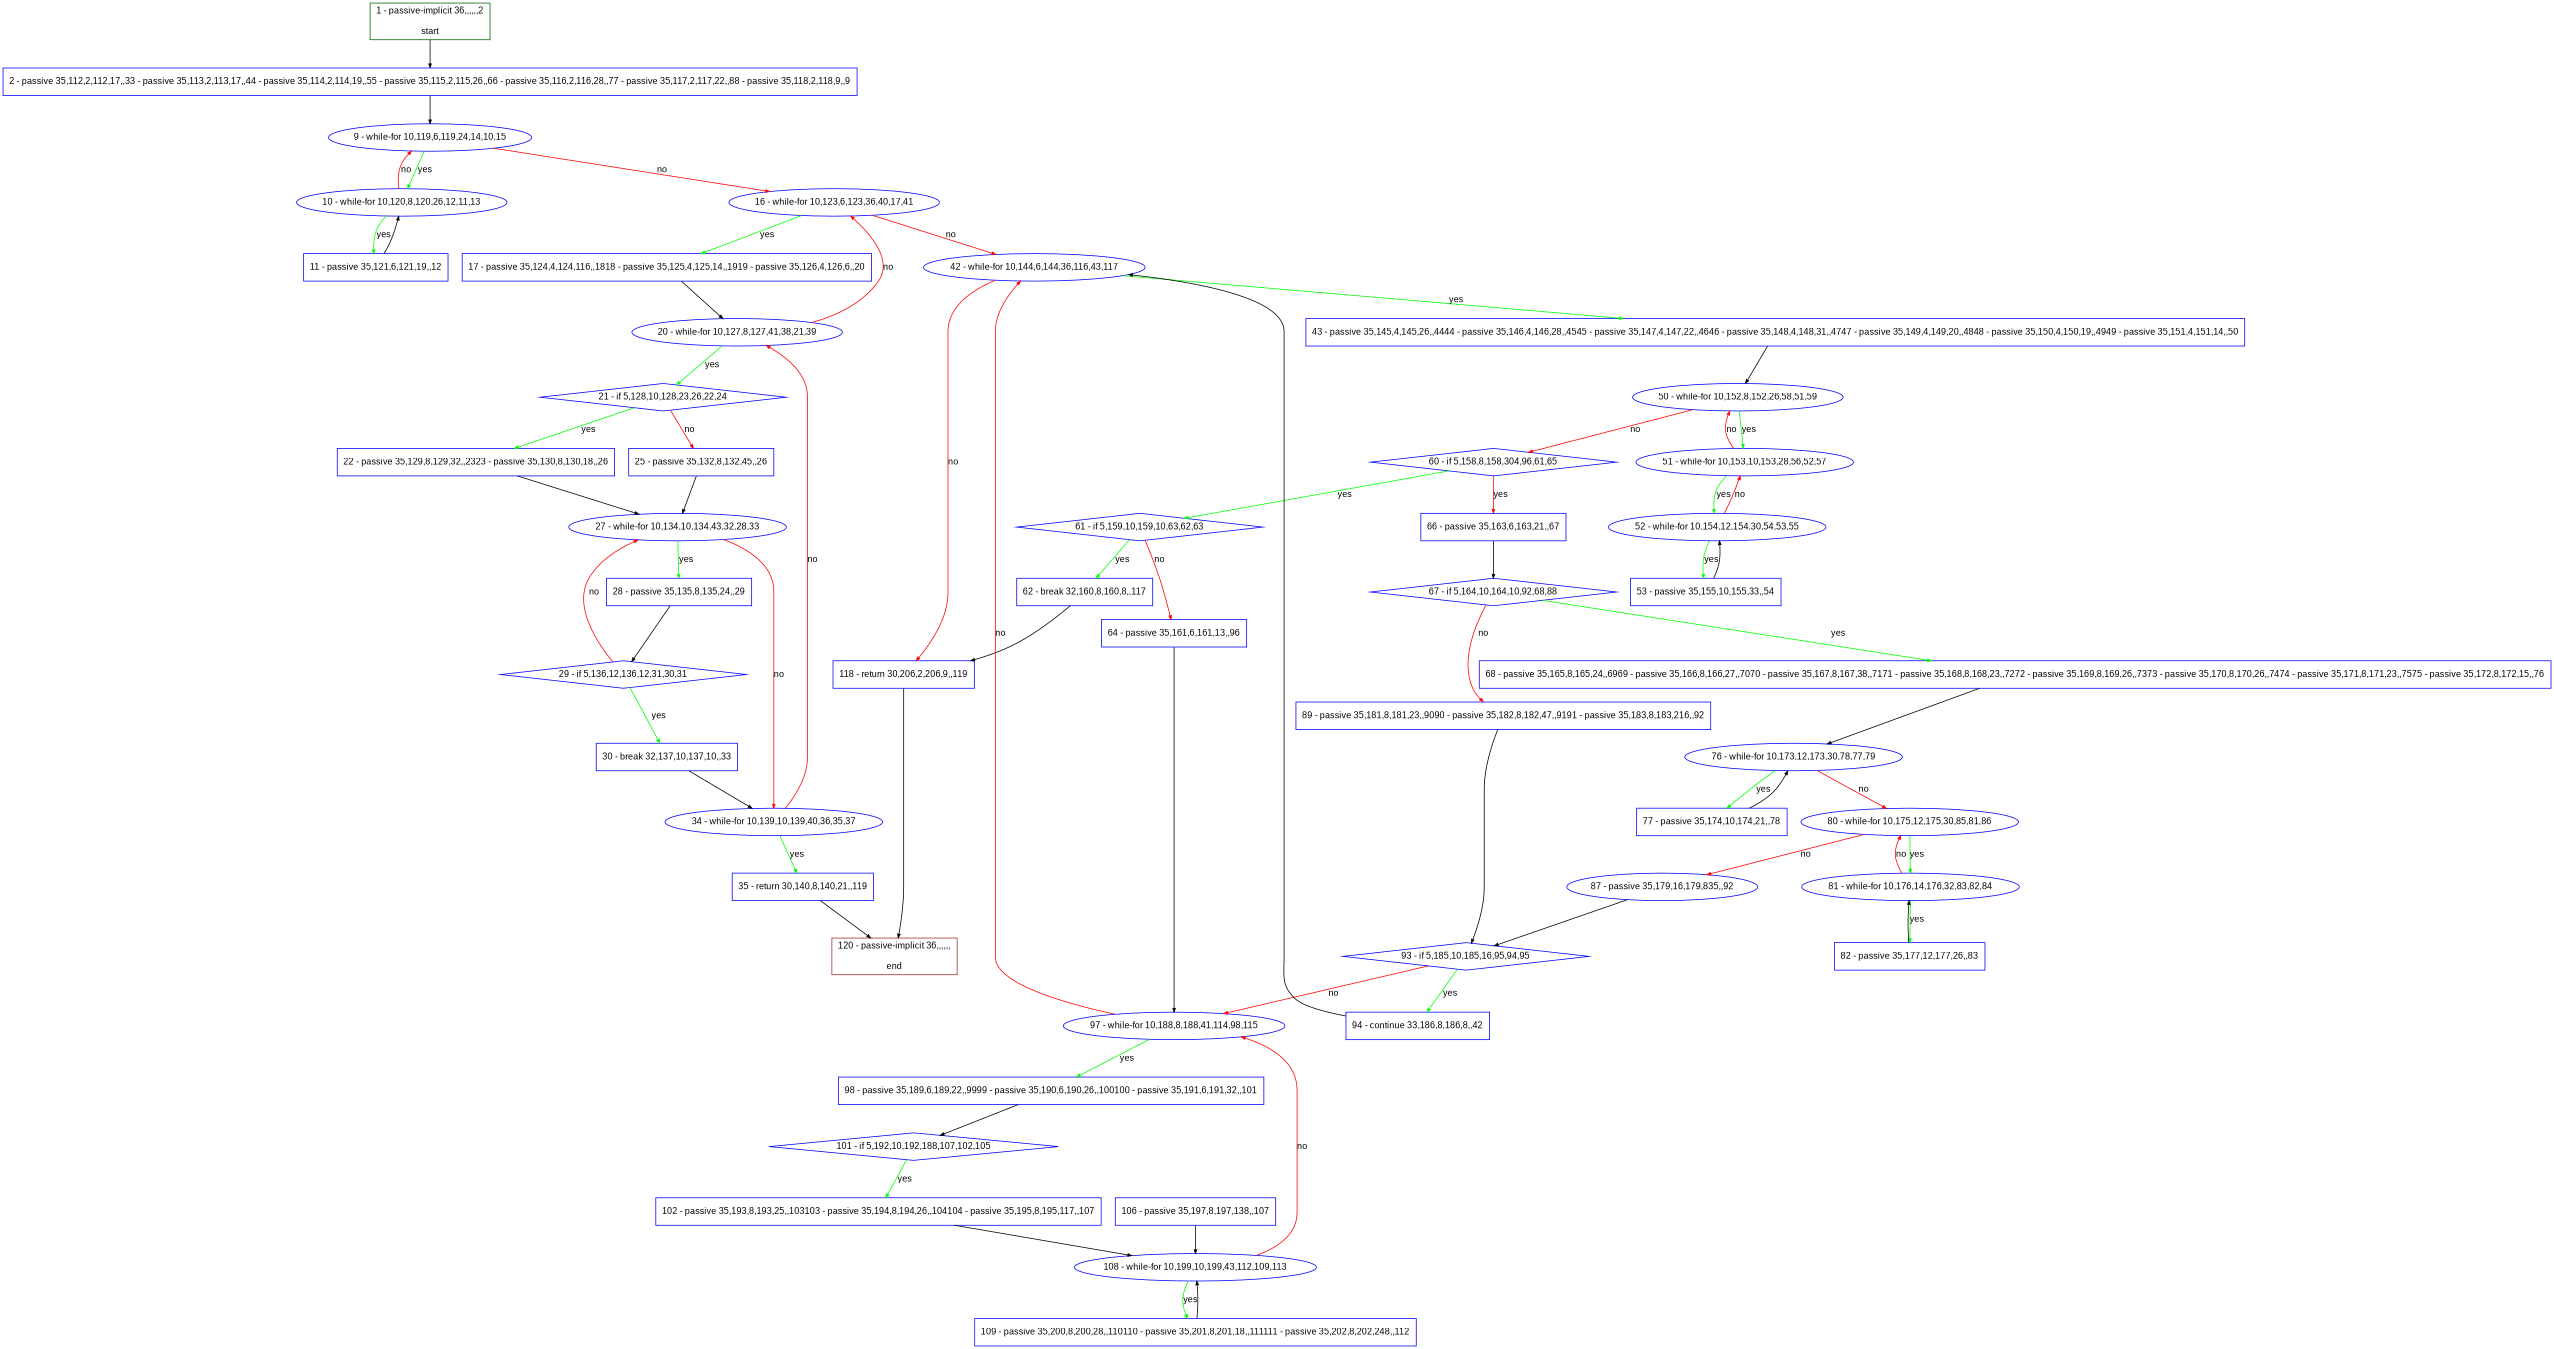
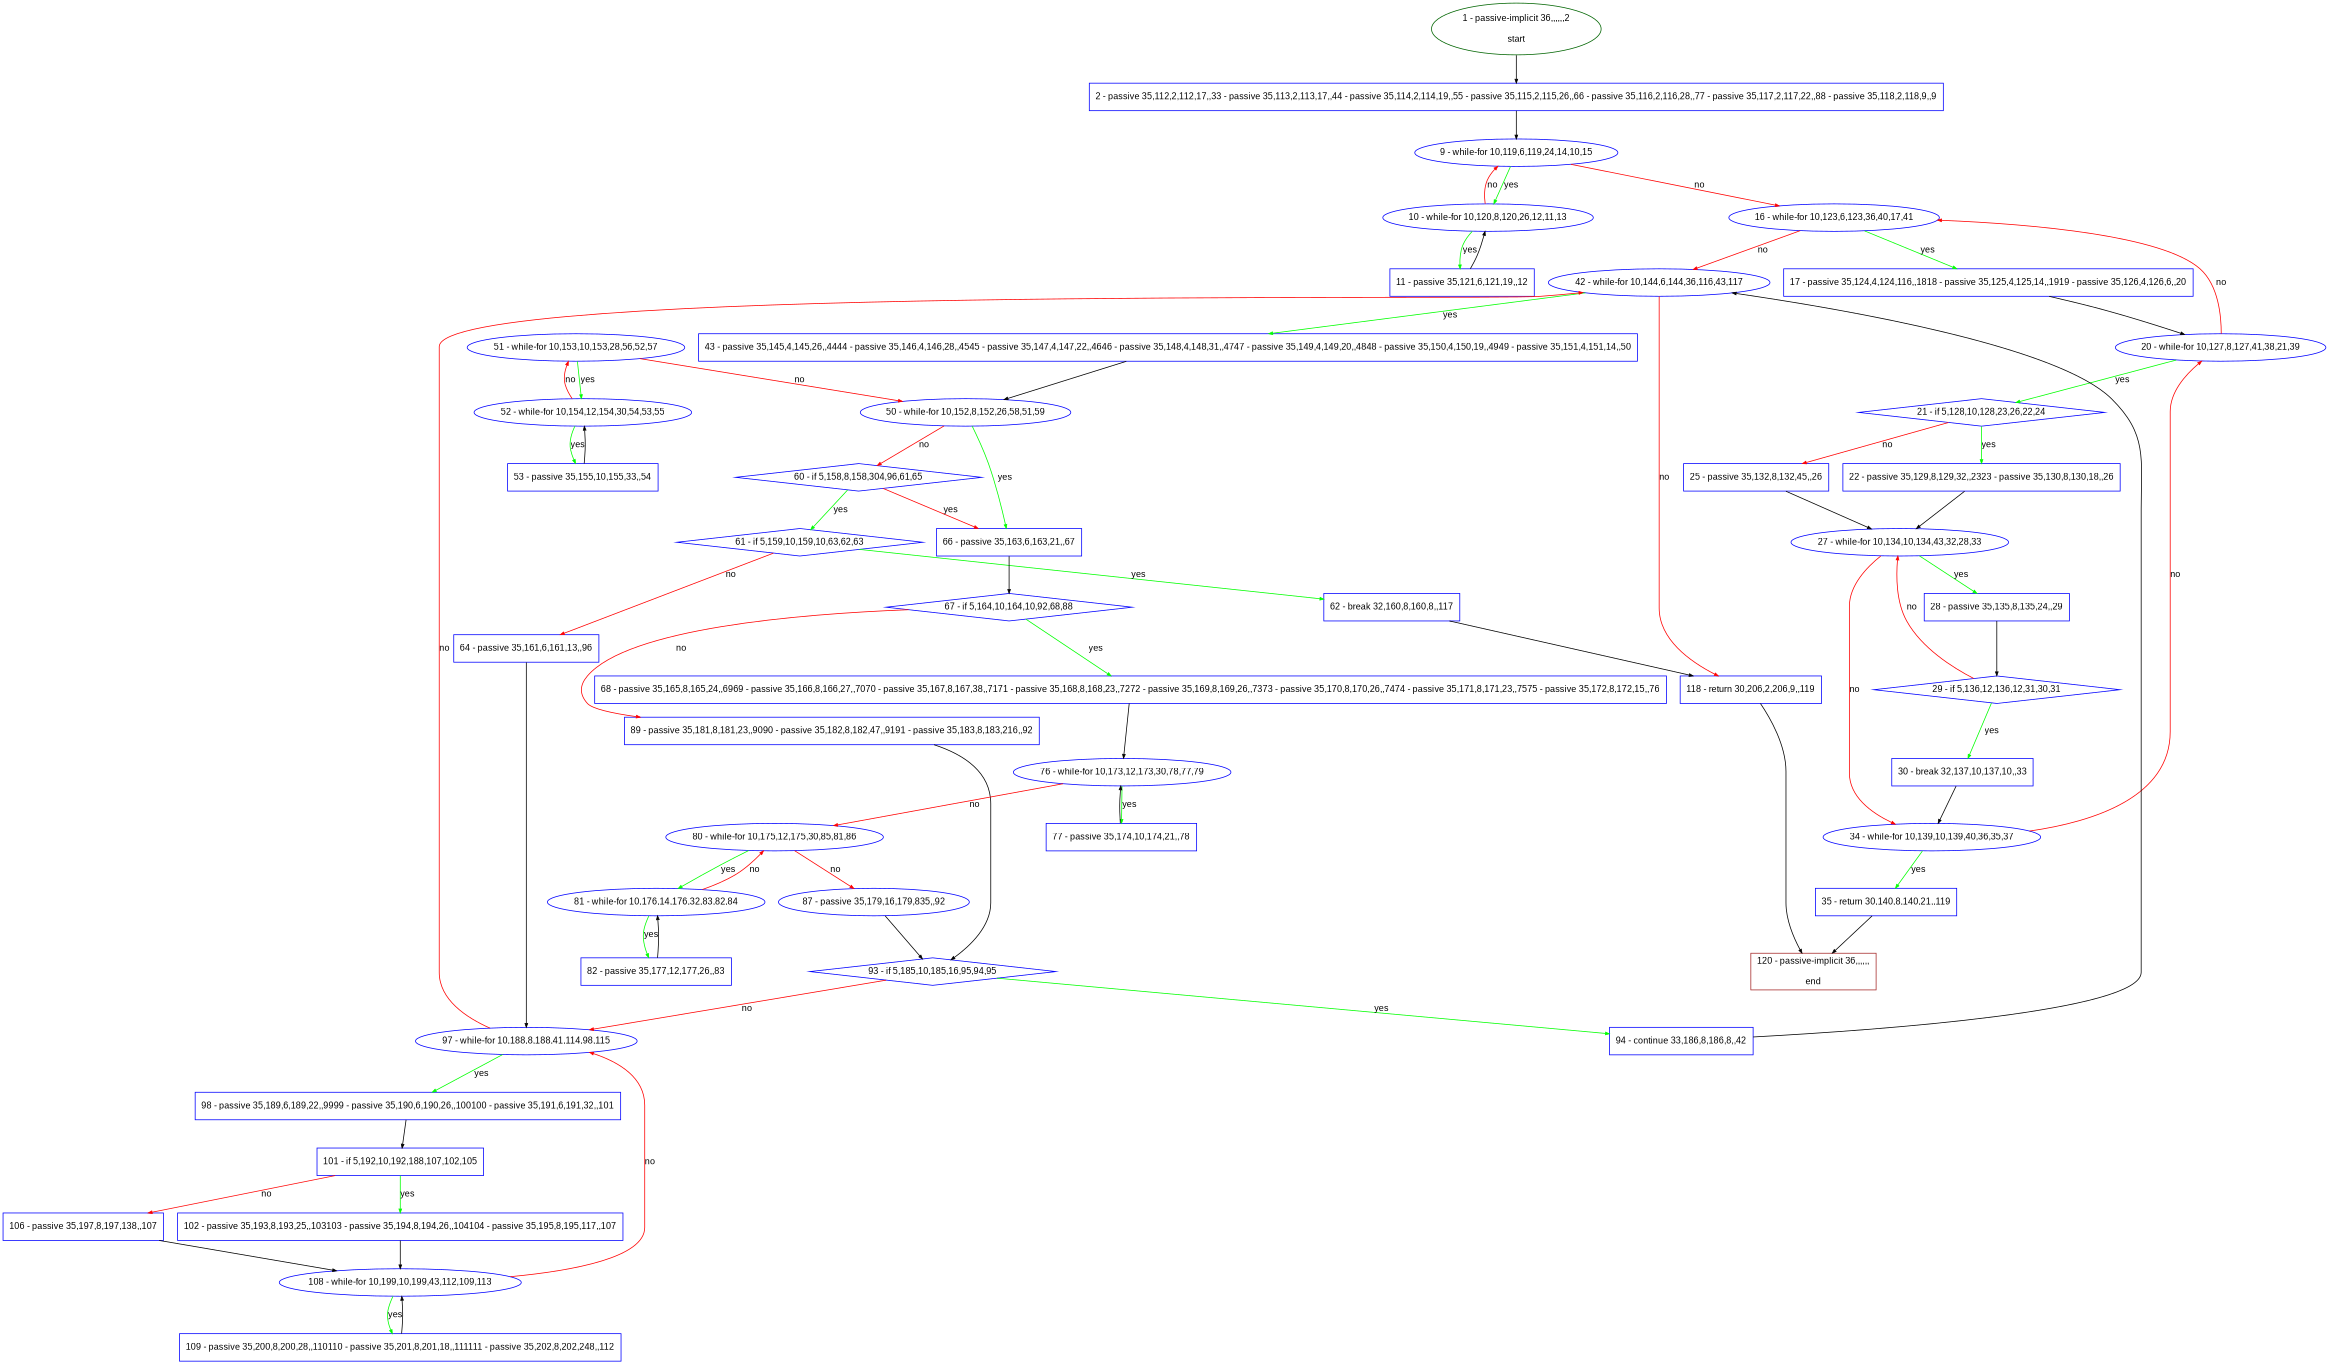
node "1 - passive-implicit 36,,,,,,2 start": shape box -> ellipse
edge "50 - while-for 10,152,8,152,26,58,51,59" -> "51 - while-for 10,153,10,153,28,56,52,57": now "50 - while-for 10,152,8,152,26,58,51,59" -> "66 - passive 35,163,6,163,21,,67"
node "101 - if 5,192,10,192,188,107,102,105": shape diamond -> box
edge "101 - if 5,192,10,192,188,107,102,105" -> "106 - passive 35,197,8,197,138,,107": added, label "no"
